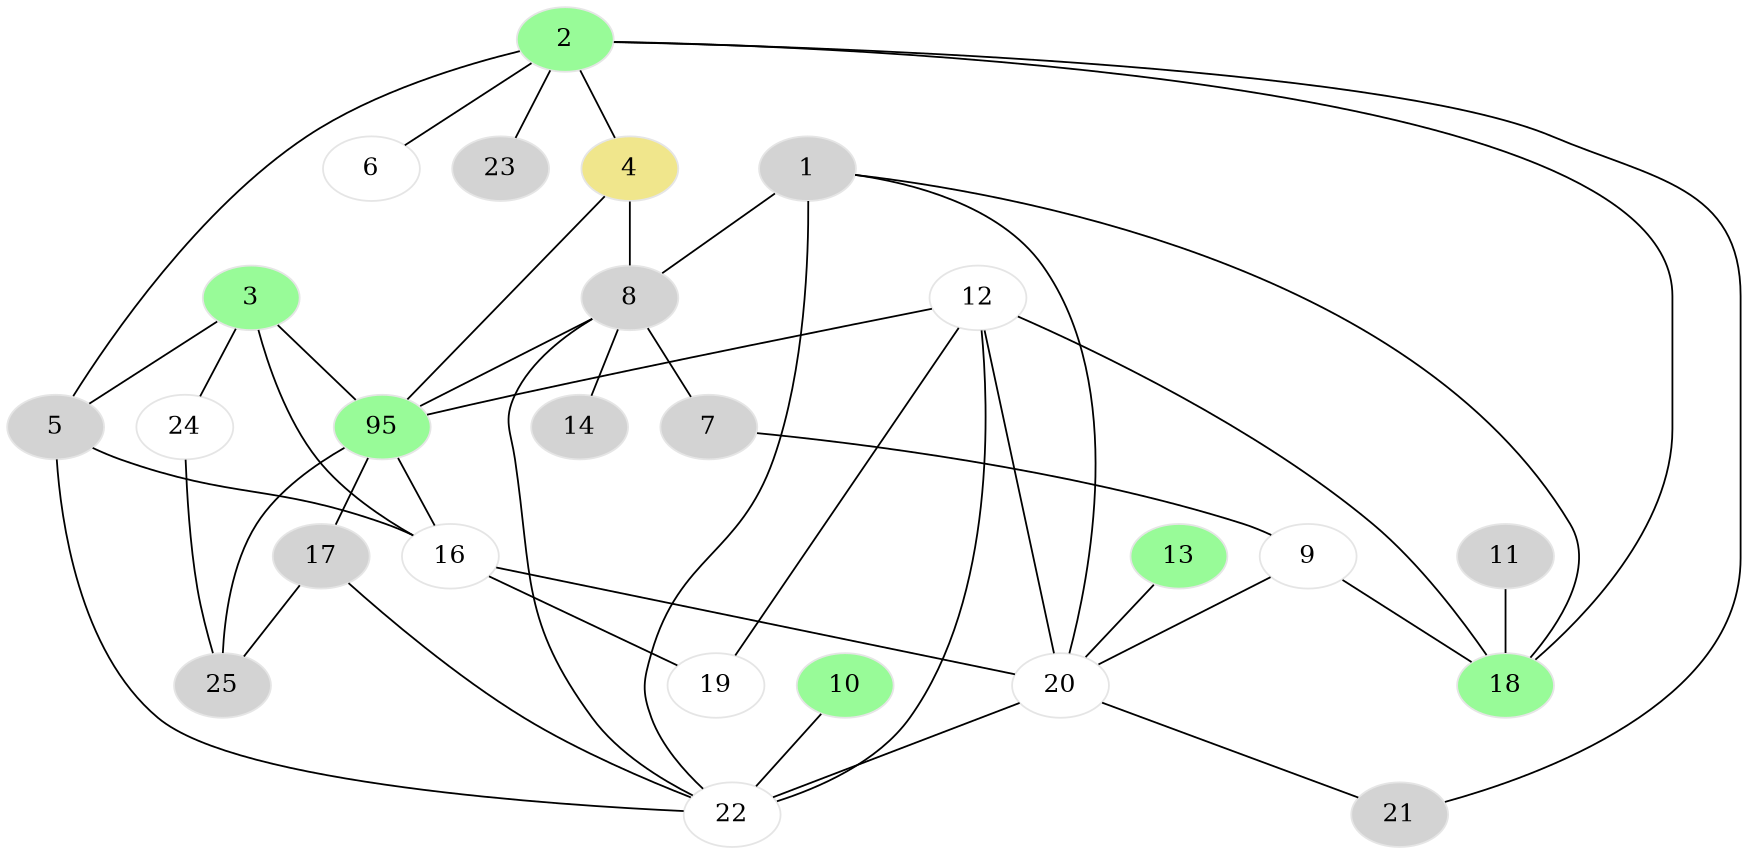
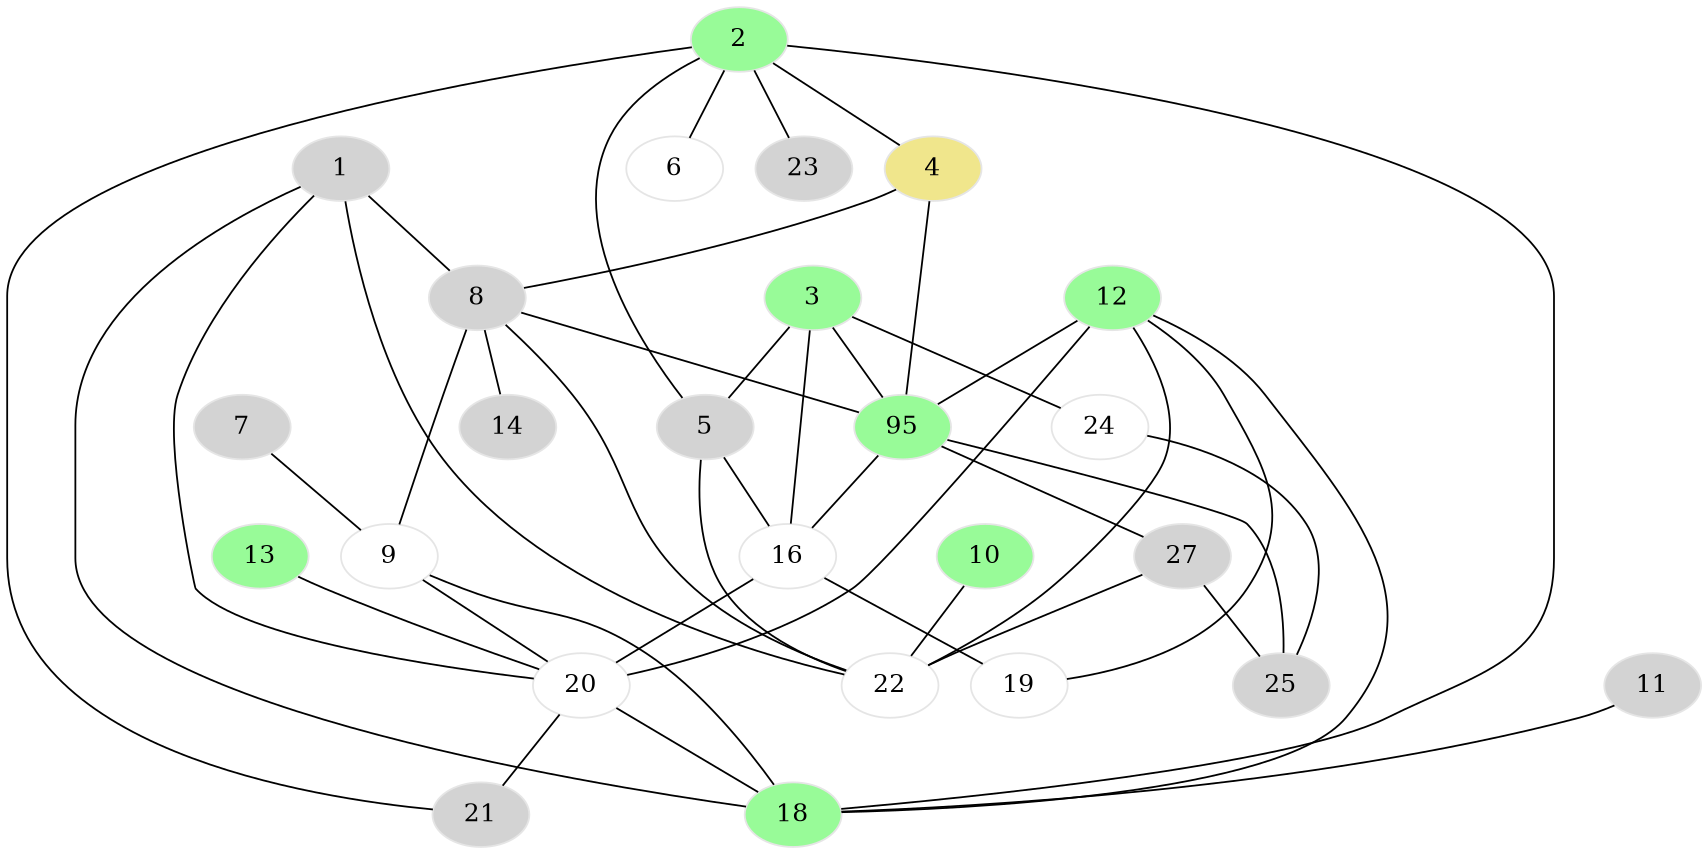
node "12": fillcolor white -> palegreen
edge "8" -- "7": now "8" -- "9"
node "17": label "17" -> "27"
edge "20" -- "22": now "20" -- "18"
